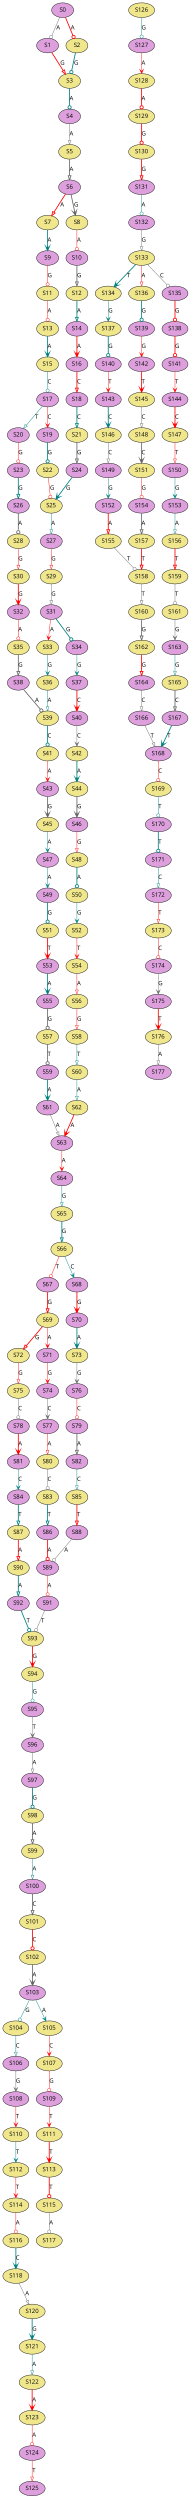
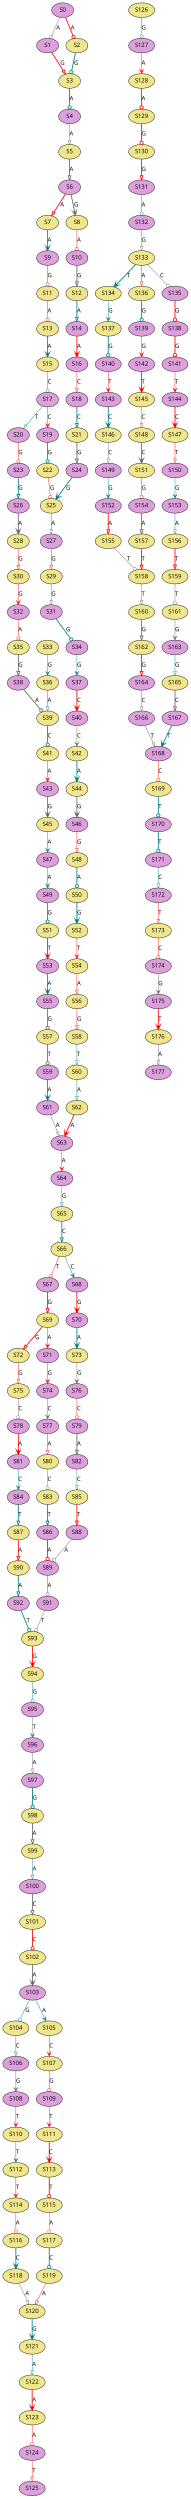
edge "S16" -> "S18": style bold -> solid
edge "S26" -> "S28": arrowhead odot -> vee
edge "S30" -> "S32": style bold -> solid
edge "S31" -> "S33": removed, label "A"
edge "S169" -> "S170": style solid -> bold
edge "S50" -> "S52": style solid -> bold
edge "S65" -> "S66": label "G" -> "C"
edge "S111" -> "S113": label "T" -> "C"
node "S119": added
